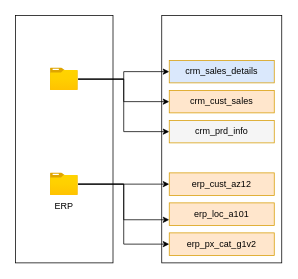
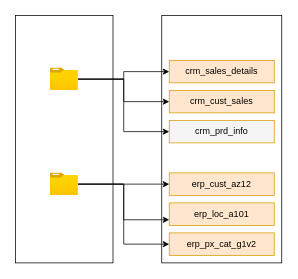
node "crm_sales_details": fillcolor #dae8fc -> #ffe6cc
node "ERP": removed
